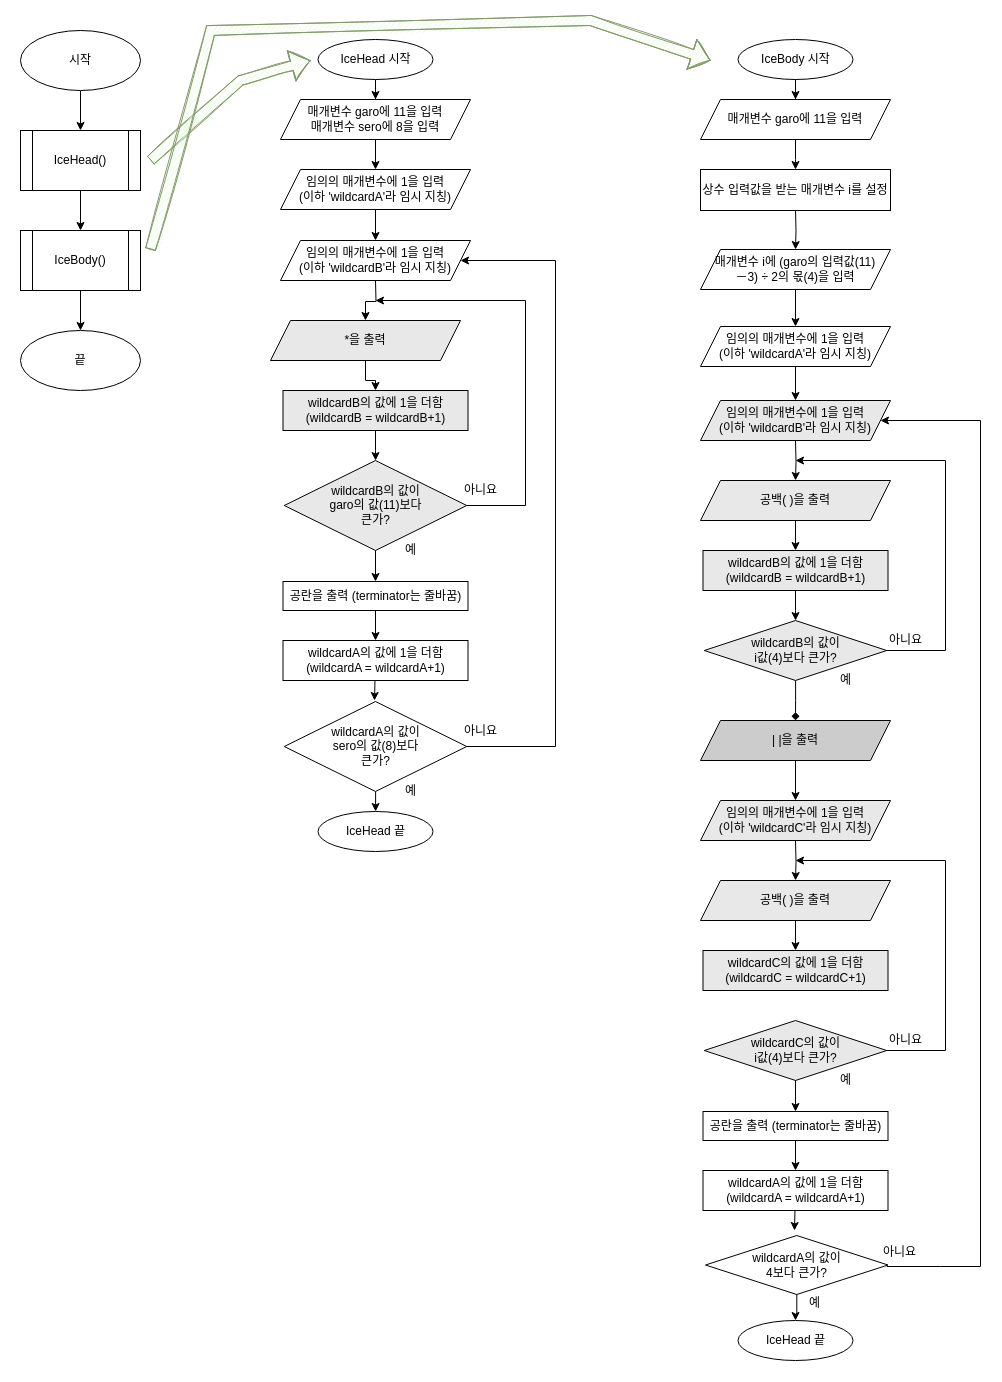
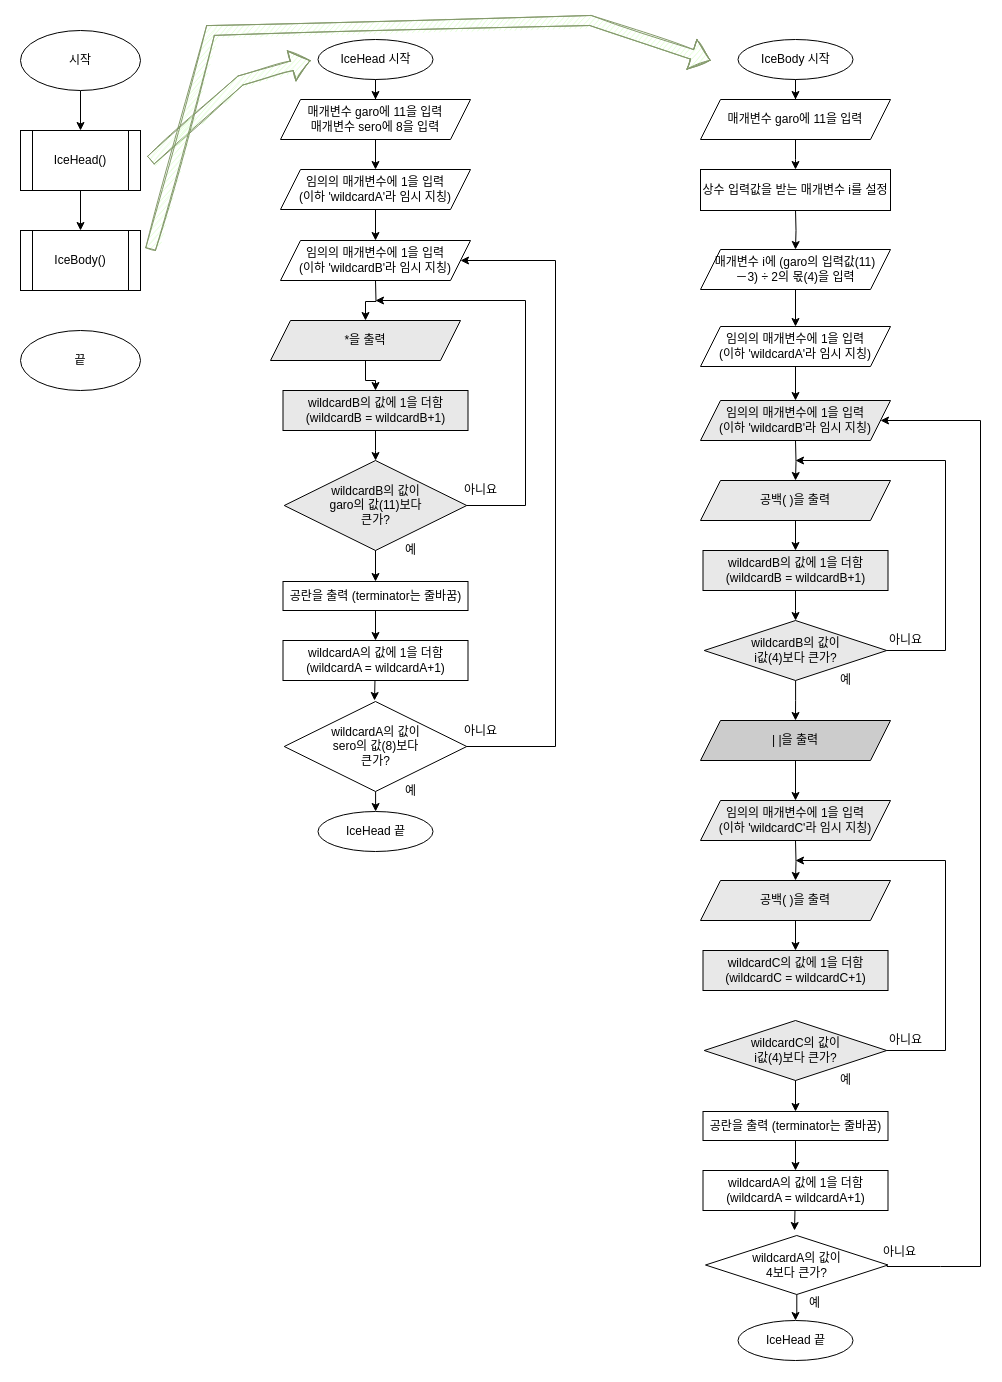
edge "IceBody()" -> "끝": removed
edge "wildcardB의 값이 i값(4)보다 큰가?" -> "| |을 출력": arrowhead diamond -> classic
